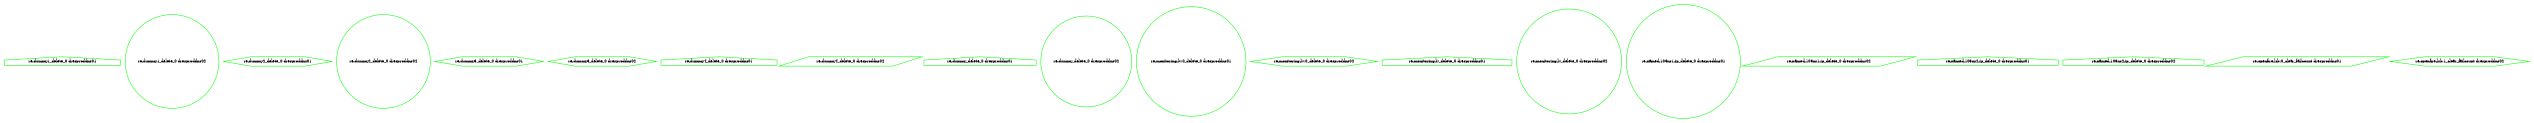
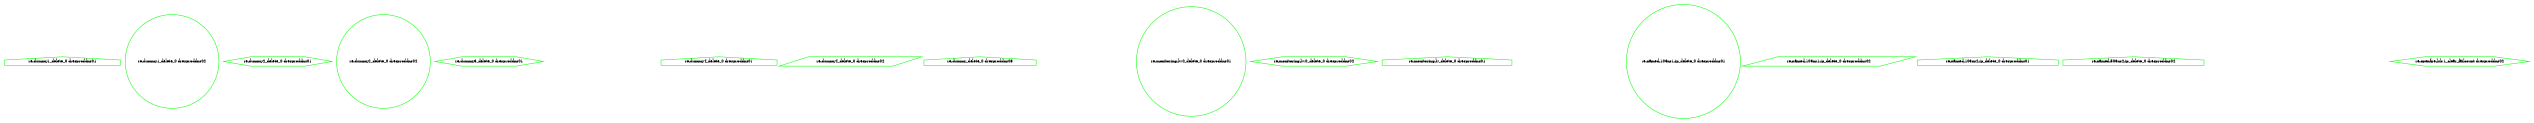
node "re-dummy3_delete_0 dresproddns02": removed
node "re-dummy_delete_0 dresproddns01": label "re-dummy_delete_0 dresproddns01" -> "re-dummy_delete_0 dresproddns08"
node "re-dummy_delete_0 dresproddns02": removed
node "re-monitoring-lv_delete_0 dresproddns02": removed
node "re-named-103ns2-ip_delete_0 dresproddns02": label "re-named-103ns2-ip_delete_0 dresproddns02" -> "re-named-503ns2-ip_delete_0 dresproddns02"
node "re-openfire-lsb:0_clear_failcount dresproddns01": removed
